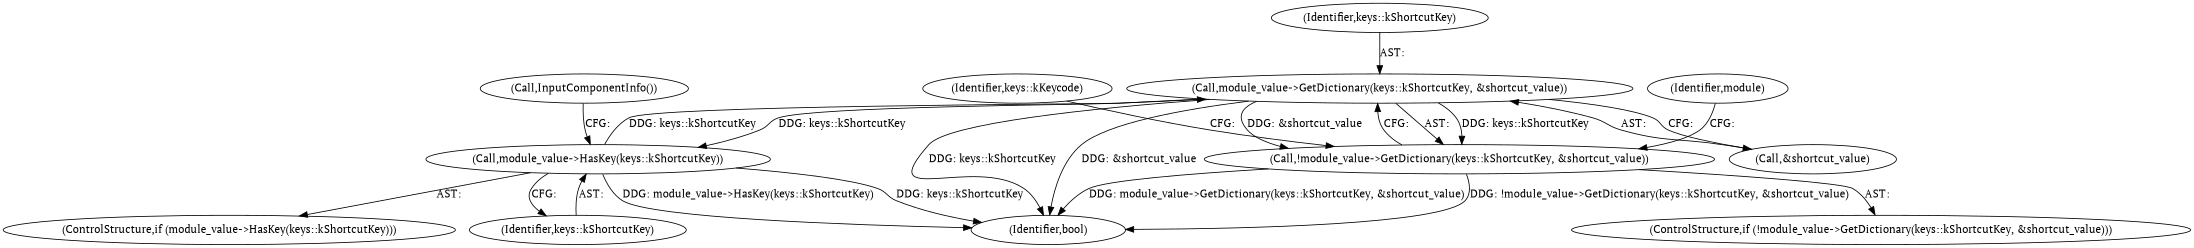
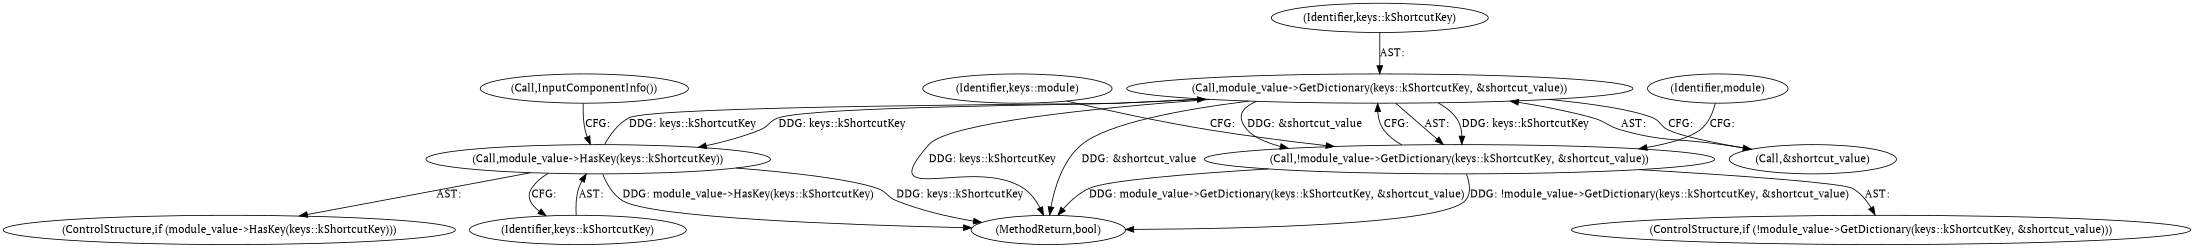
node "(Identifier,keys::kKeycode)": label "(Identifier,keys::kKeycode)" -> "(Identifier,keys::module)"
node "(Identifier,bool)": label "(Identifier,bool)" -> "(MethodReturn,bool)"
